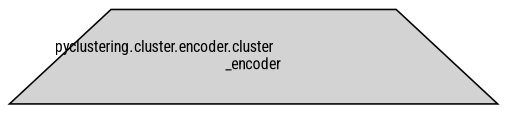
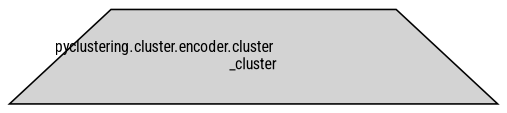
node "pyclustering.cluster.encoder.cluster _encoder": label "pyclustering.cluster.encoder.cluster _encoder" -> "pyclustering.cluster.encoder.cluster _cluster"
